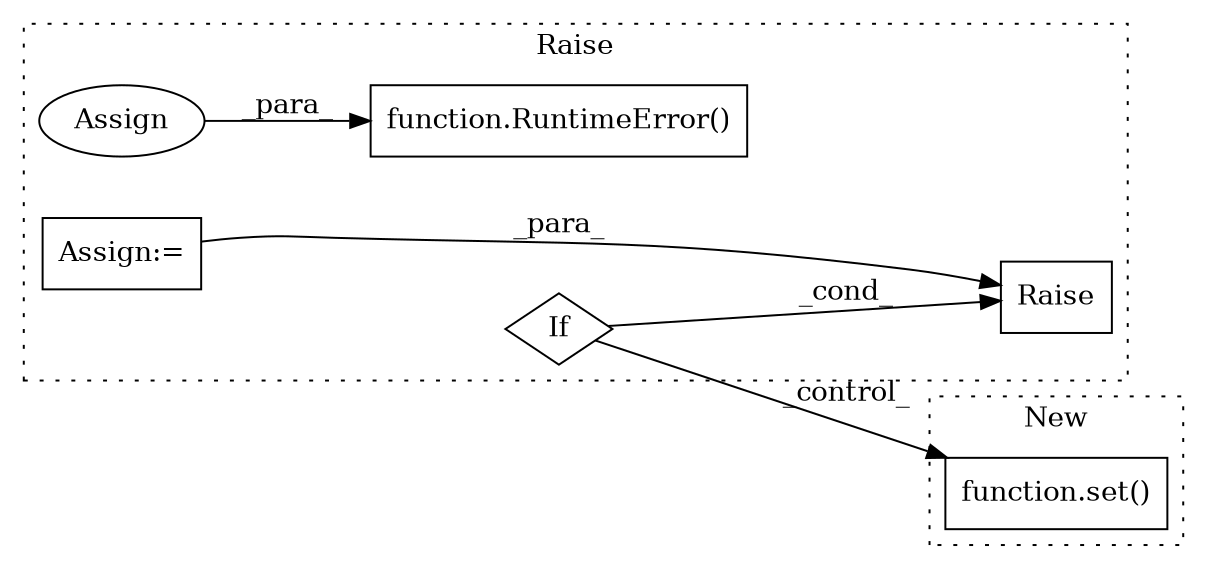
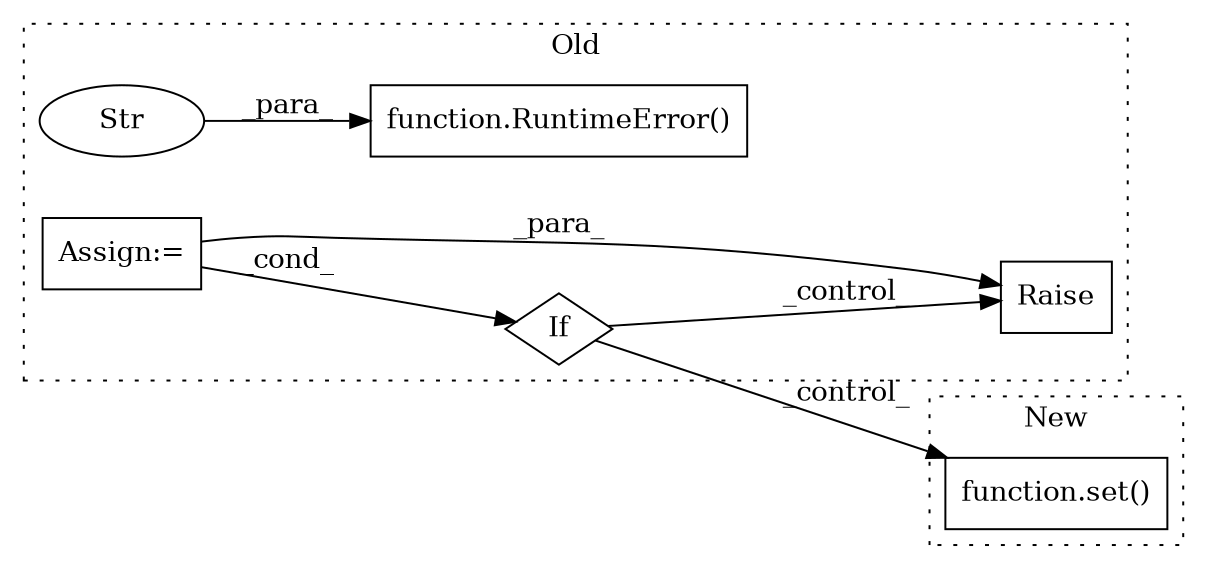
cluster "Raise": label "Raise" -> "Old"
node "Assign": label "Assign" -> "Str"
edge "If" -> "Raise": label "_cond_" -> "_control_"
edge "Assign:=" -> "If": added, label "_cond_"
